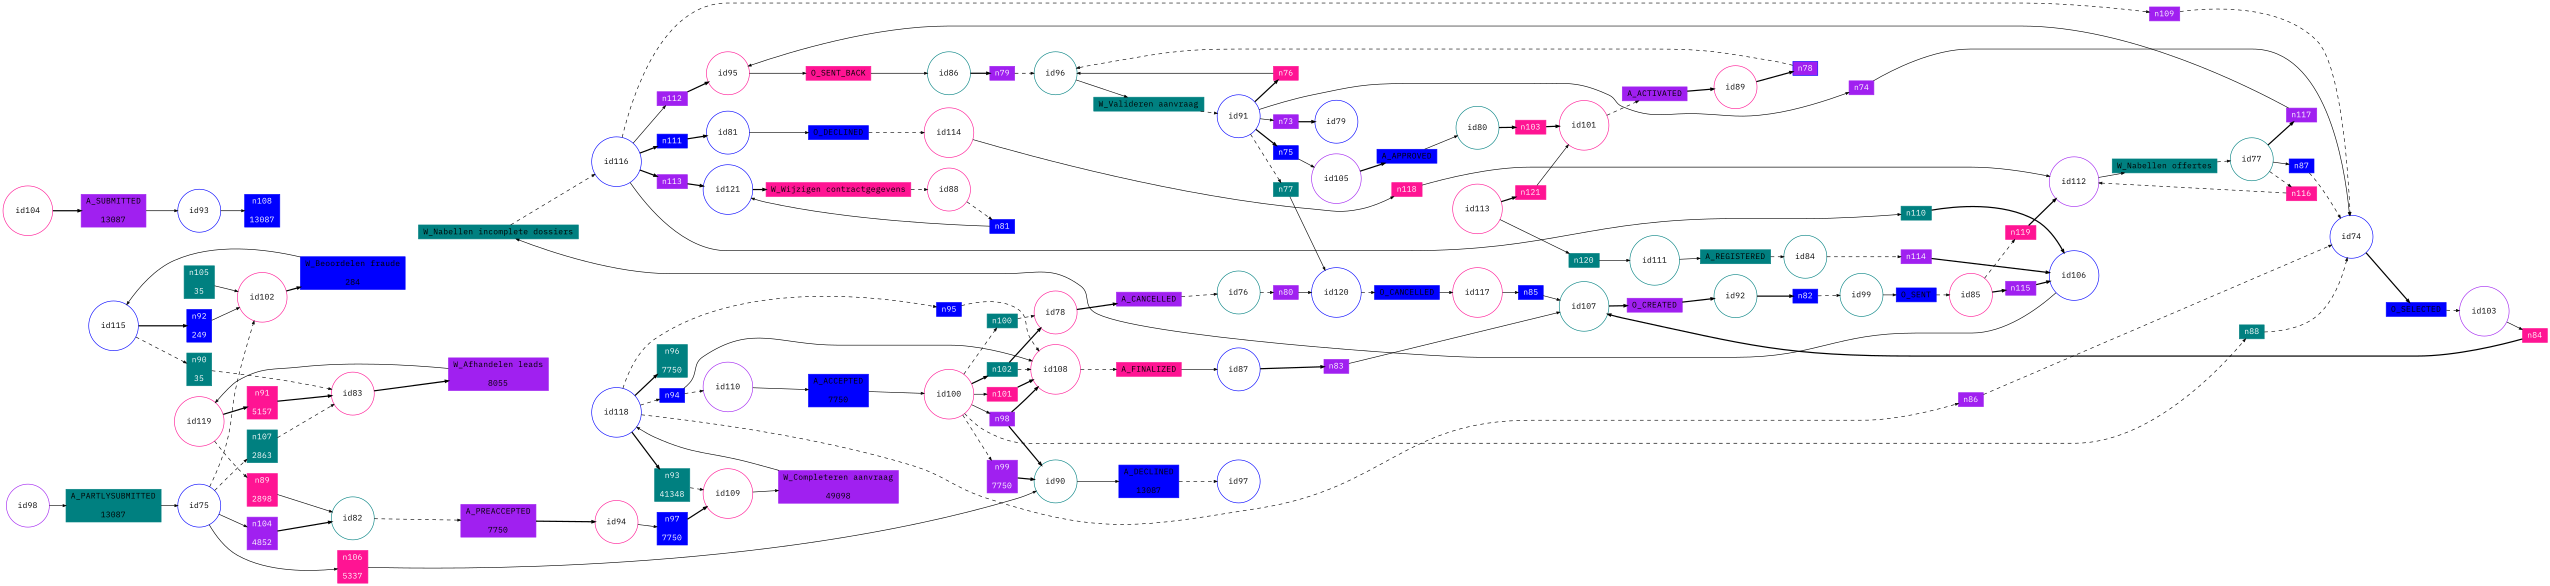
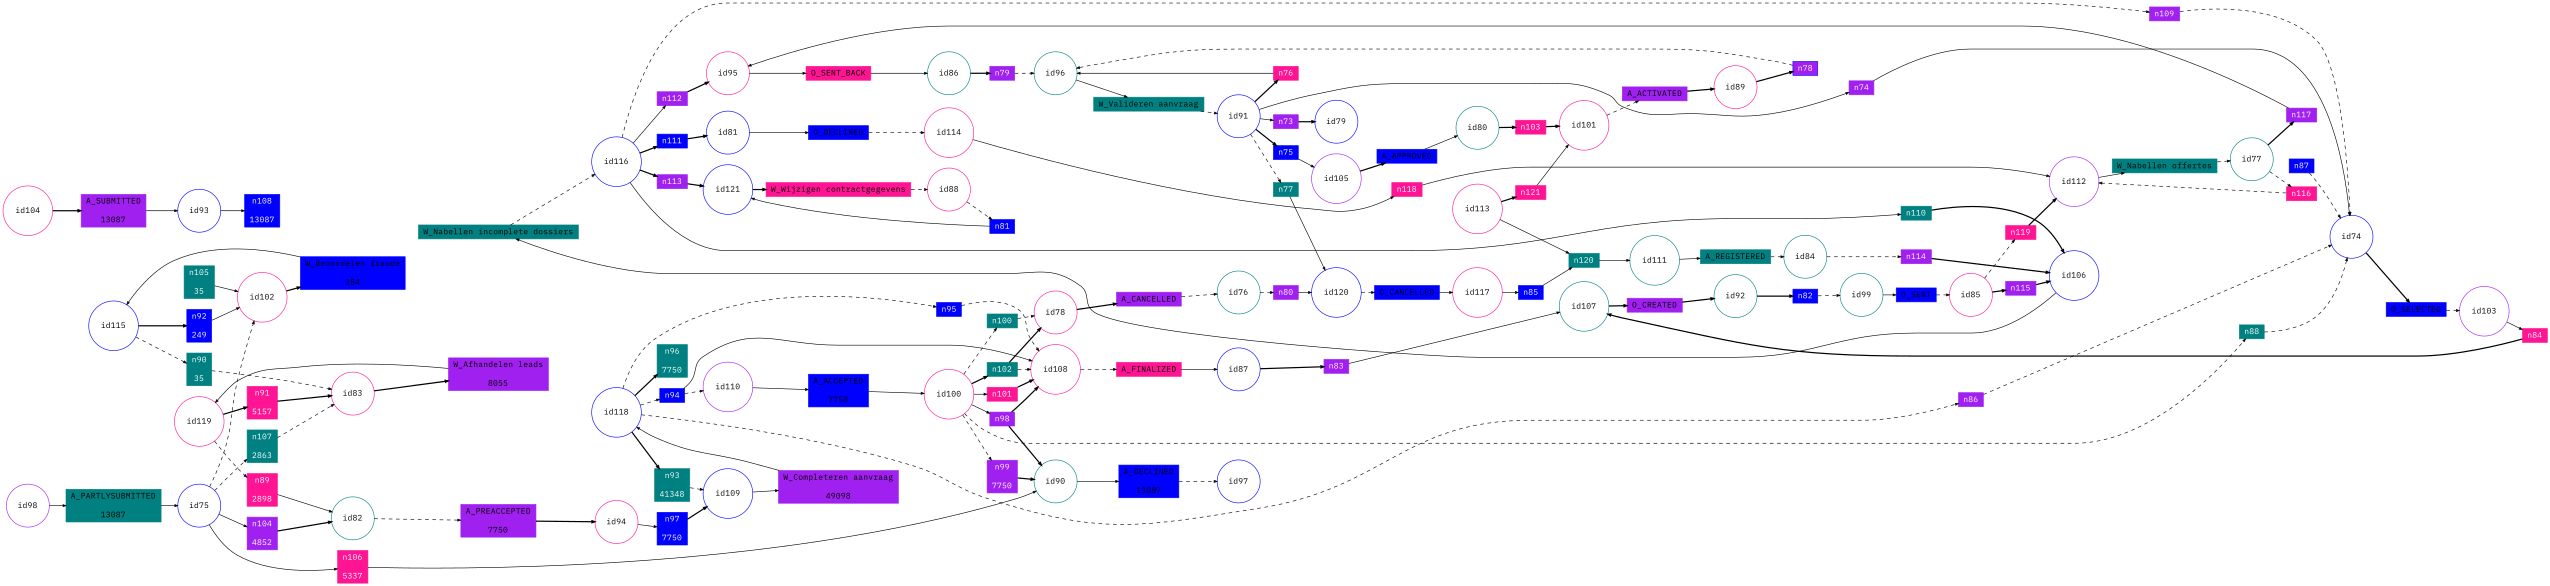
edge "id77" -> "n87": removed
edge "n85" -> "id107": now "n85" -> "n120"
node "id109": color deeppink -> blue
